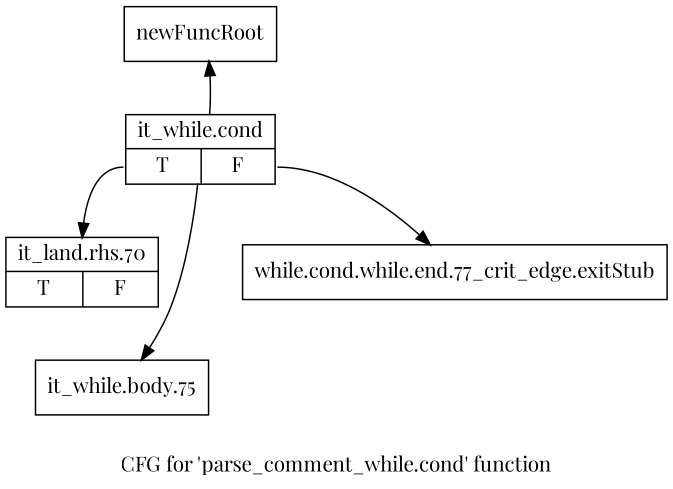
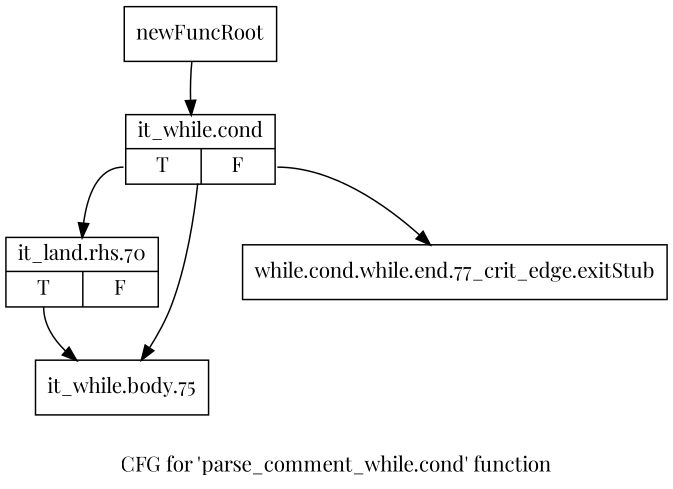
edge "it_while.cond" -> "newFuncRoot": reversed
edge "it_land.rhs.70" -> "it_while.body.75": added
